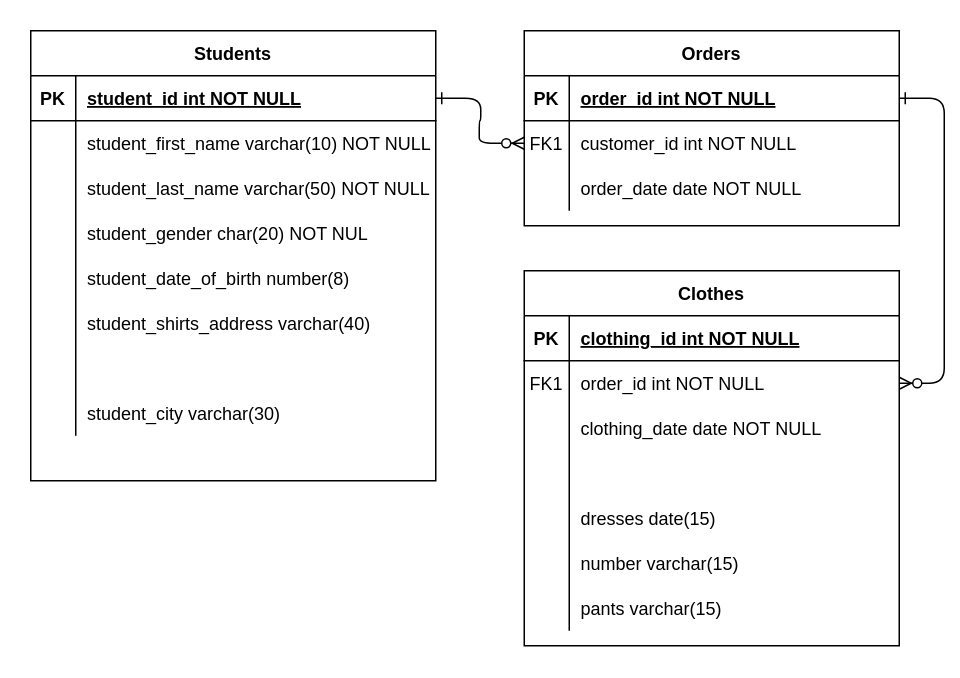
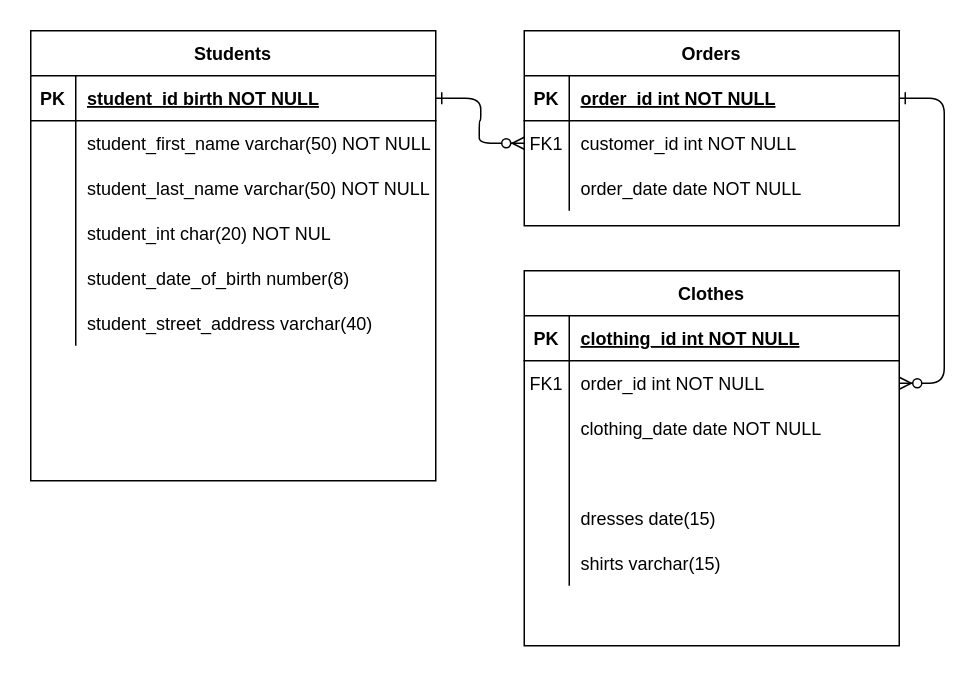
node "student_id int NOT NULL": label "student_id int NOT NULL" -> "student_id birth NOT NULL"
node "student_first_name varchar(10) NOT NULL": label "student_first_name varchar(10) NOT NULL" -> "student_first_name varchar(50) NOT NULL"
node "student_gender char(20) NOT NUL": label "student_gender char(20) NOT NUL" -> "student_int char(20) NOT NUL"
node "student_shirts_address varchar(40)": label "student_shirts_address varchar(40)" -> "student_street_address varchar(40)"
node "student_city varchar(30)": removed
node "number varchar(15)": label "number varchar(15)" -> "shirts varchar(15)"
node "pants varchar(15)": removed
